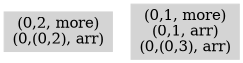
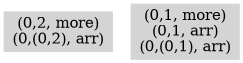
node "(0,1, more) (0,1, arr) (0,(0,3), arr)": label "(0,1, more) (0,1, arr) (0,(0,3), arr)" -> "(0,1, more) (0,1, arr) (0,(0,1), arr)"
